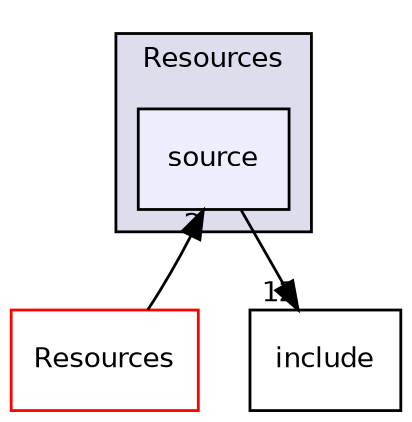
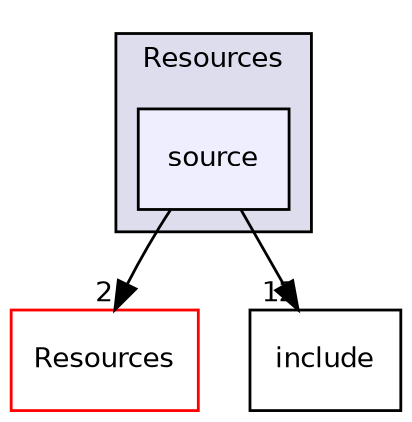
edge "Resources" -> "source": reversed
